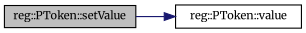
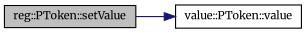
node "reg::PToken::value": label "reg::PToken::value" -> "value::PToken::value"
